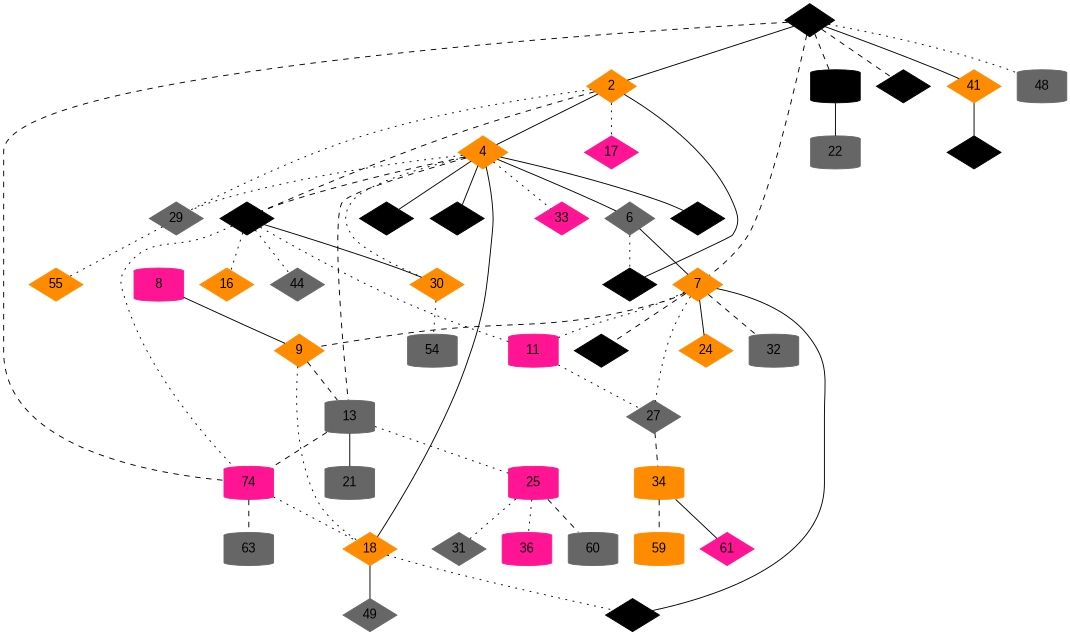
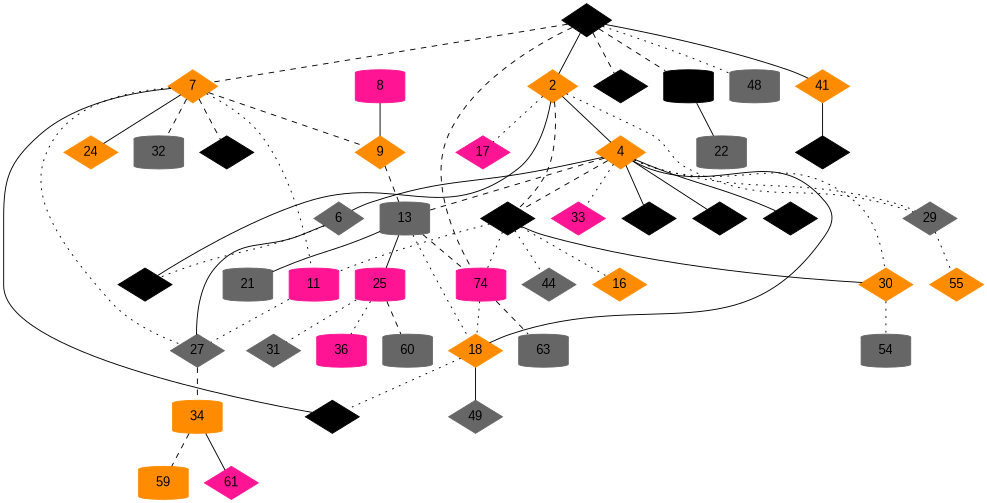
edge "6" -- "7": now "6" -- "27"
edge "13" -- "25": style dotted -> solid
edge "9" -- "18": now "13" -- "18"
